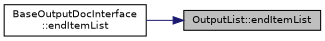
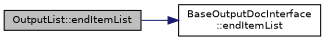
edge "BaseOutputDocInterface ::endItemList" -> "OutputList::endItemList": reversed
